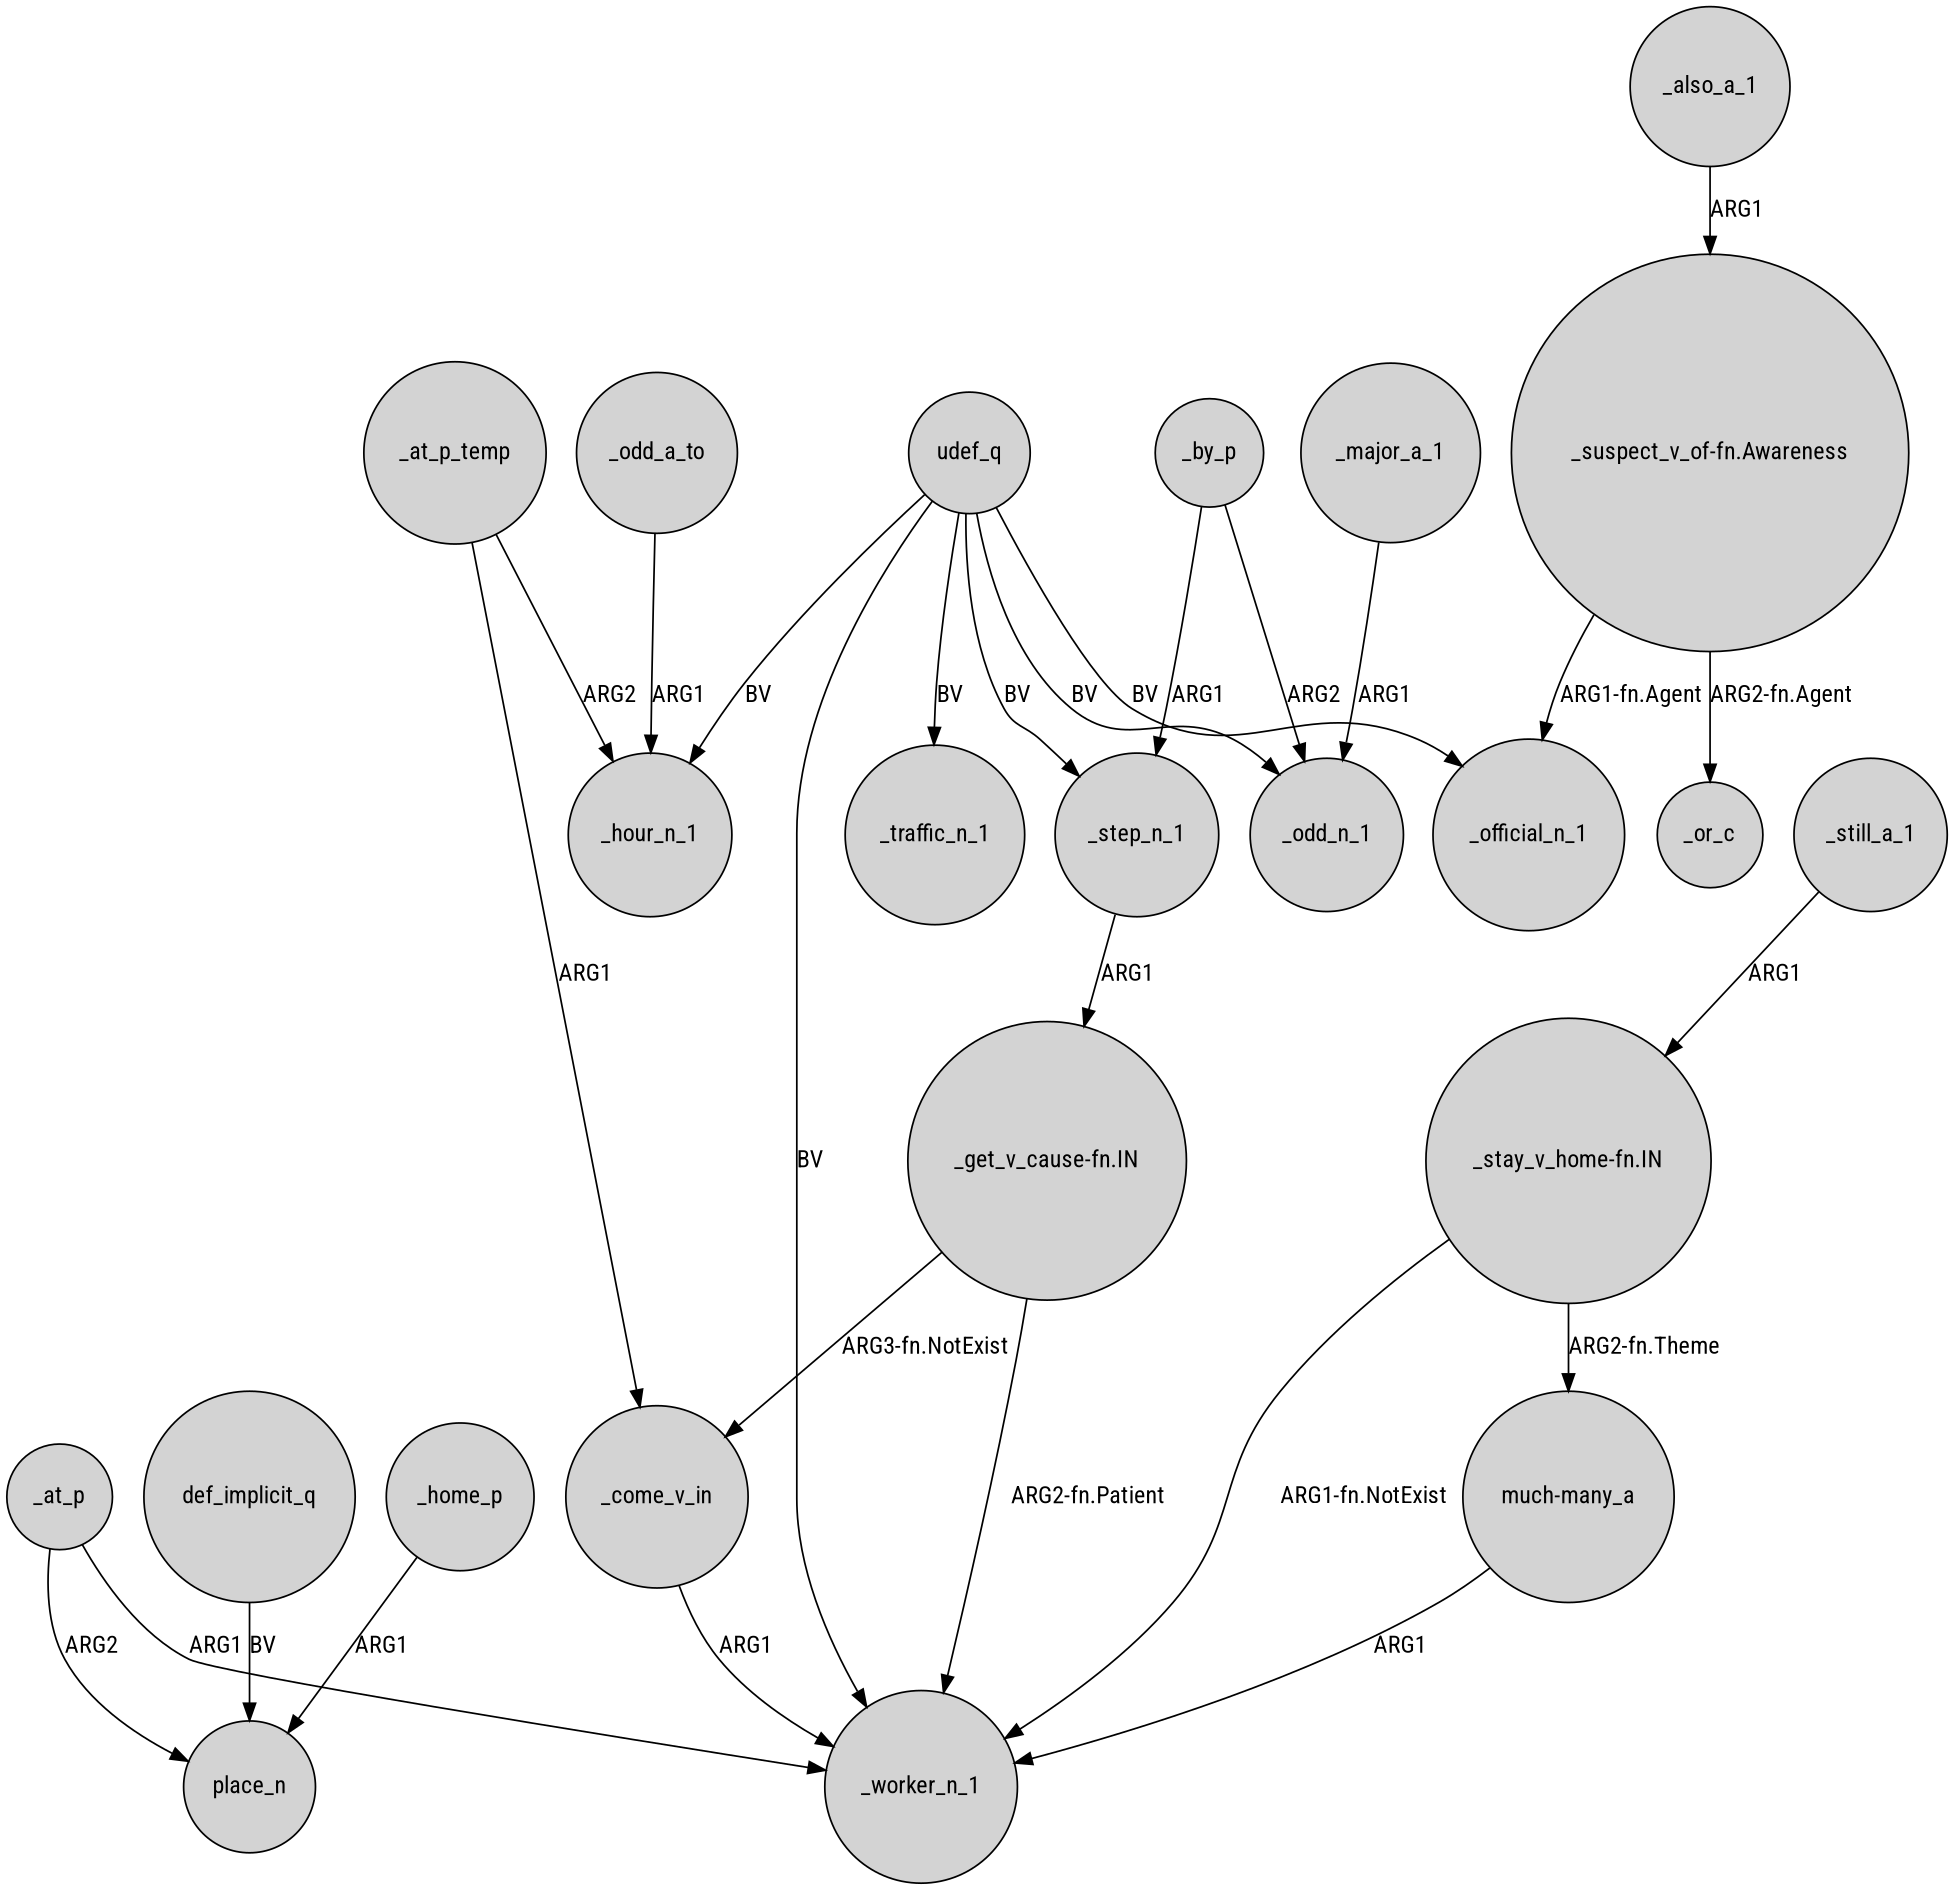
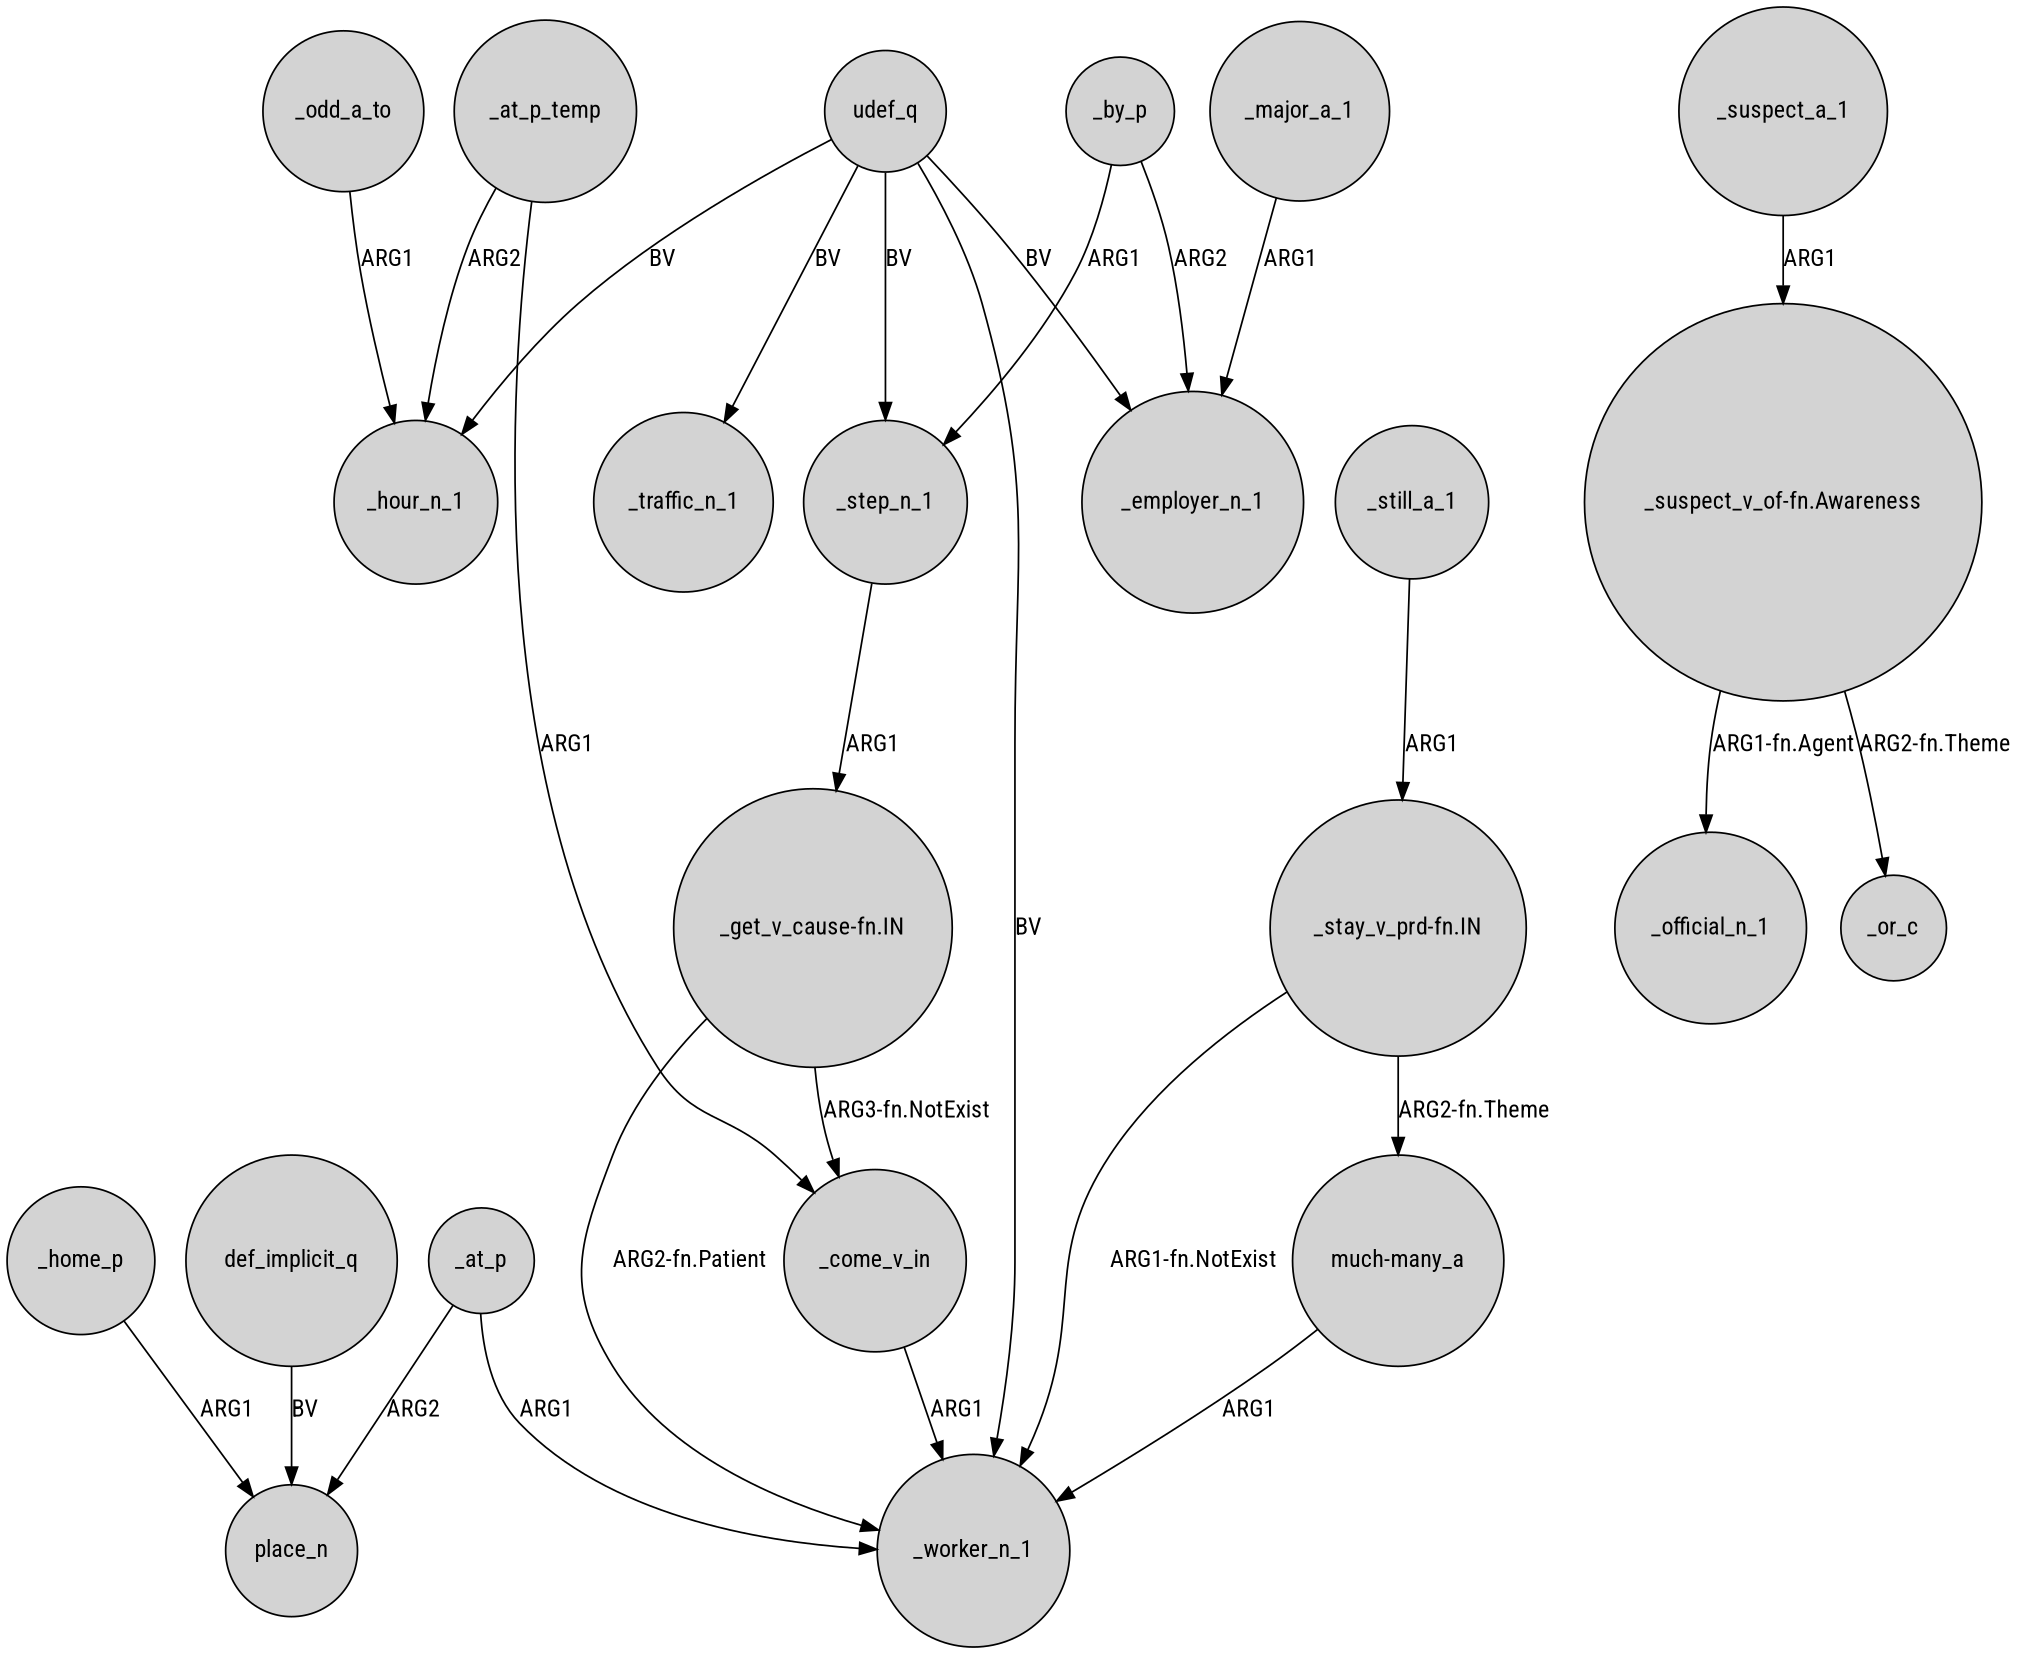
node "_also_a_1": label "_also_a_1" -> "_suspect_a_1"
edge "_suspect_v_of-fn.Awareness" -> "_or_c": label "ARG2-fn.Agent" -> "ARG2-fn.Theme"
edge "udef_q" -> "_official_n_1": removed, label "BV"
node "_odd_n_1": label "_odd_n_1" -> "_employer_n_1"
node "_stay_v_home-fn.IN": label "_stay_v_home-fn.IN" -> "_stay_v_prd-fn.IN"
